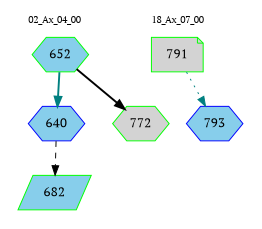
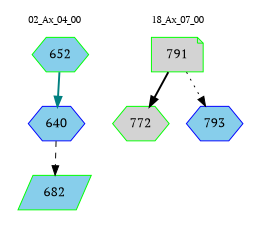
edge "652" -> "772": now "791" -> "772"
edge "791" -> "793": color teal -> black
